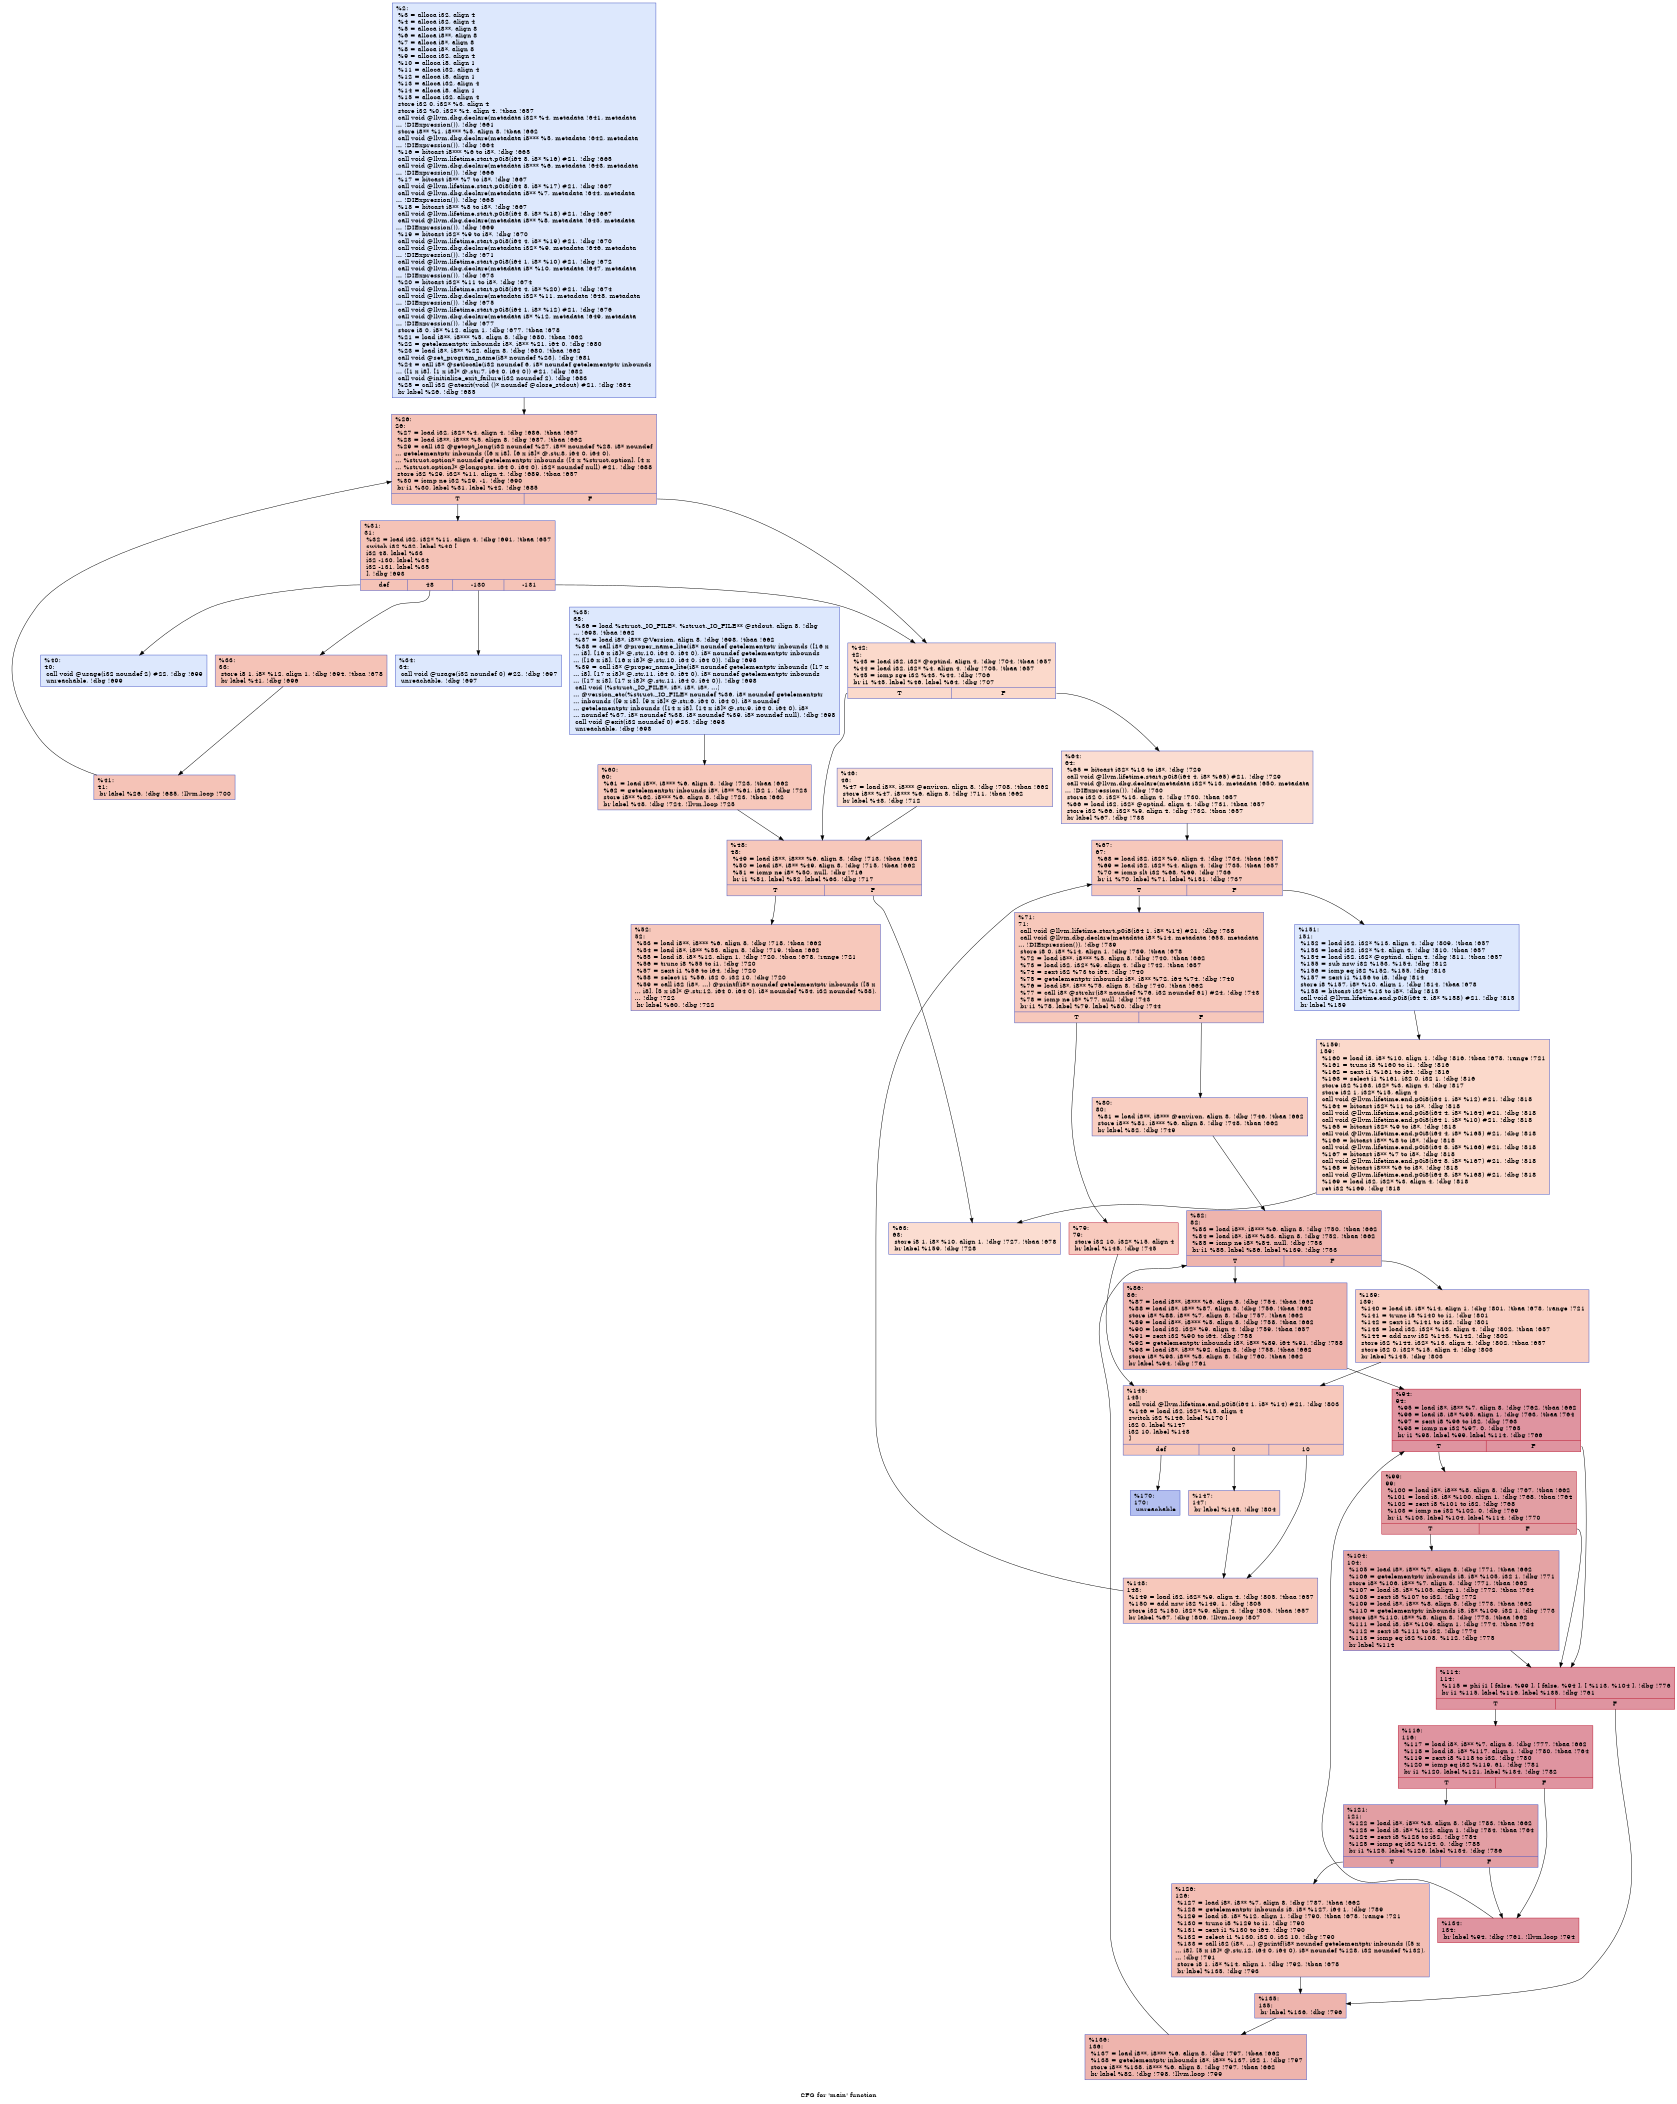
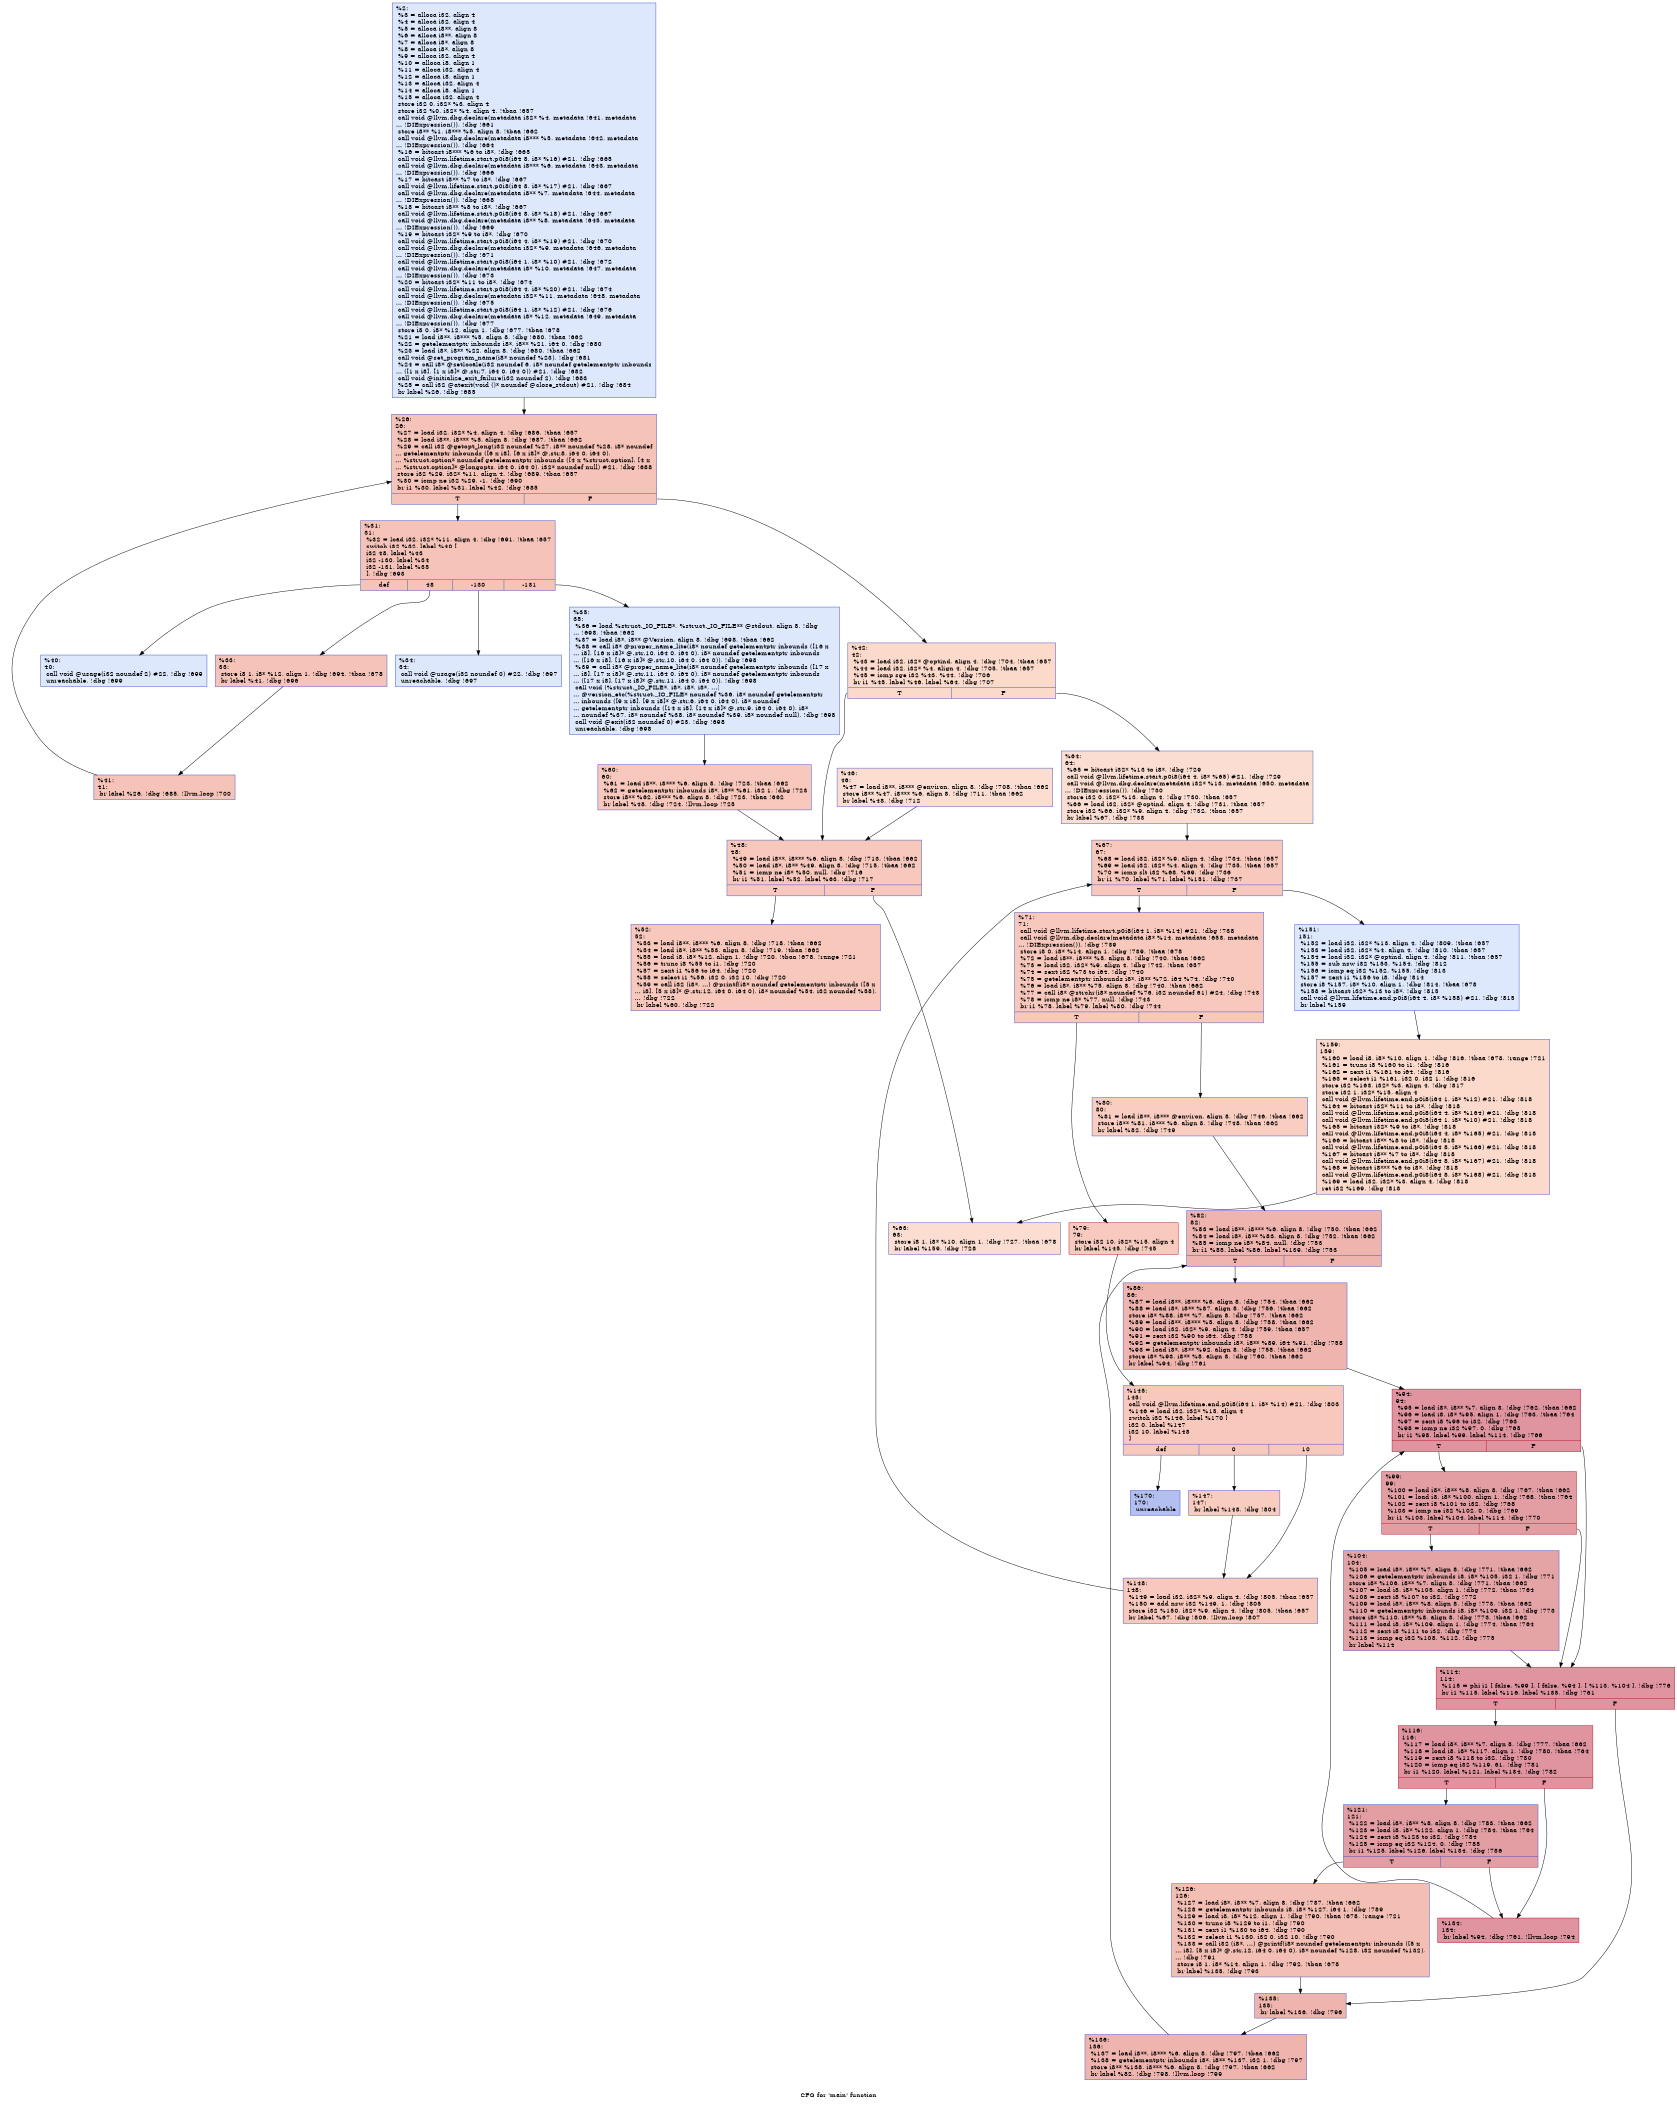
node "%31:": text "i32 48, label %33" -> "i32 48, label %43"
edge "%31:" -> "%42:": now "%31:" -> "%35:"
node "%139:": removed
